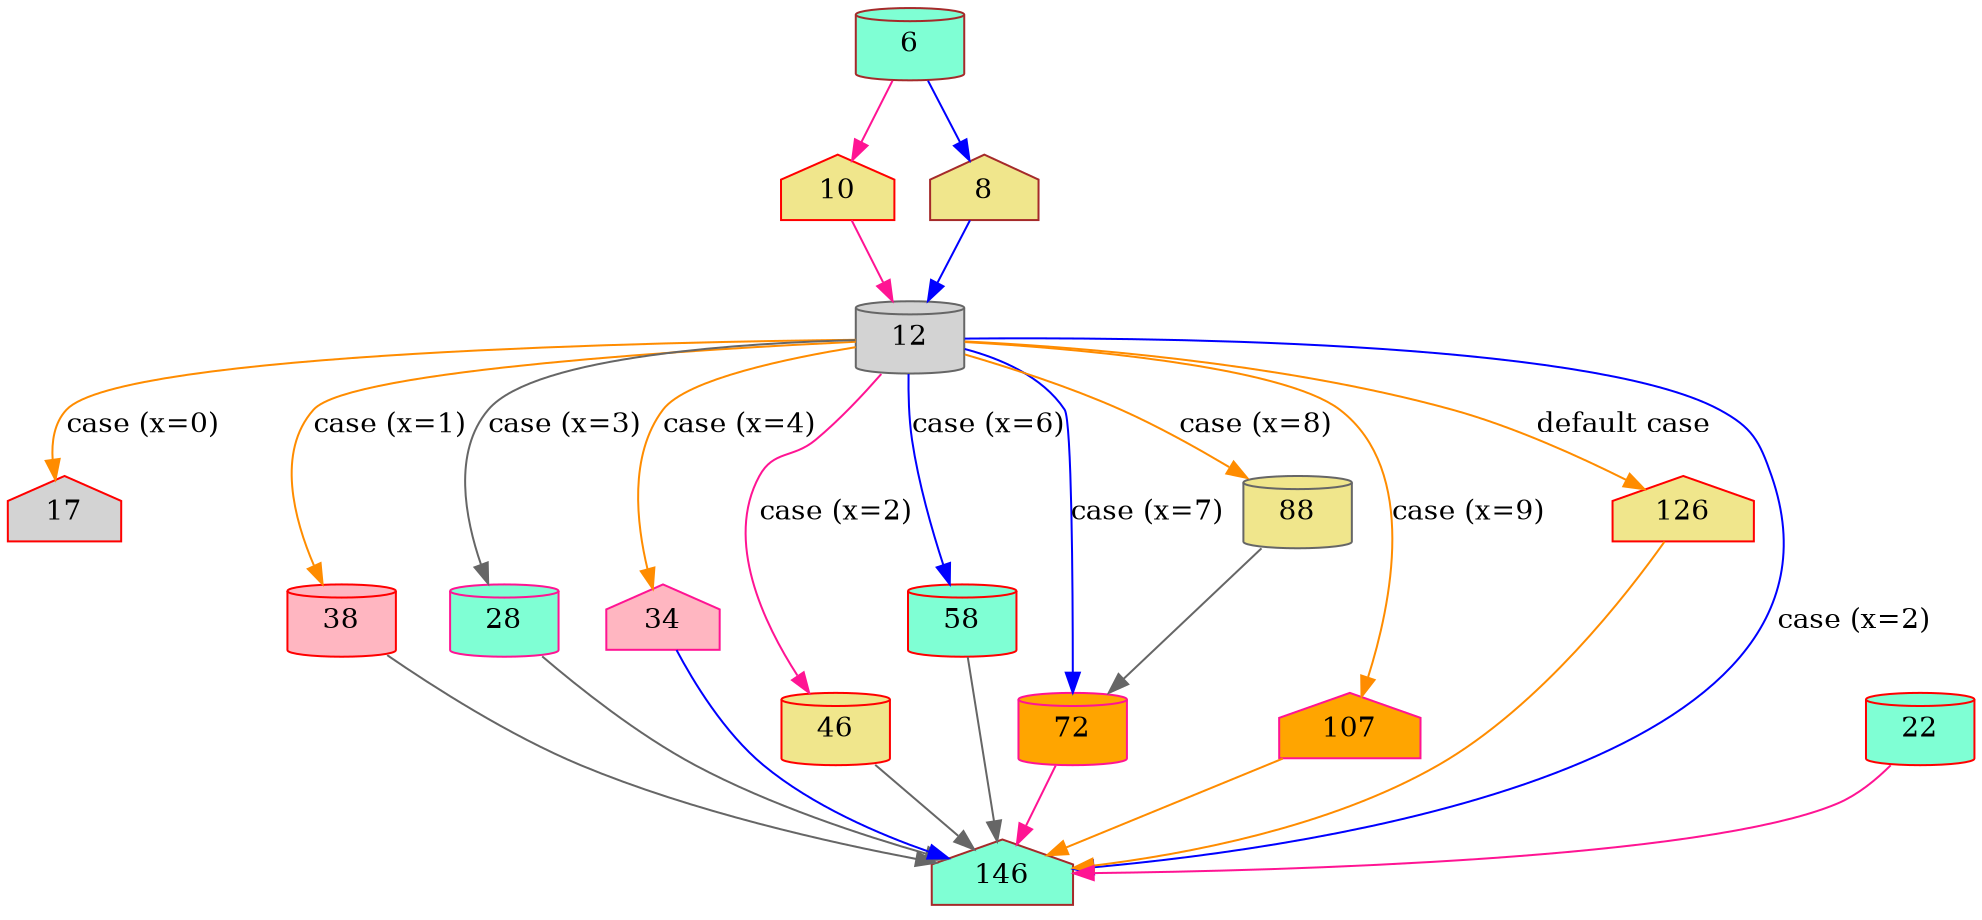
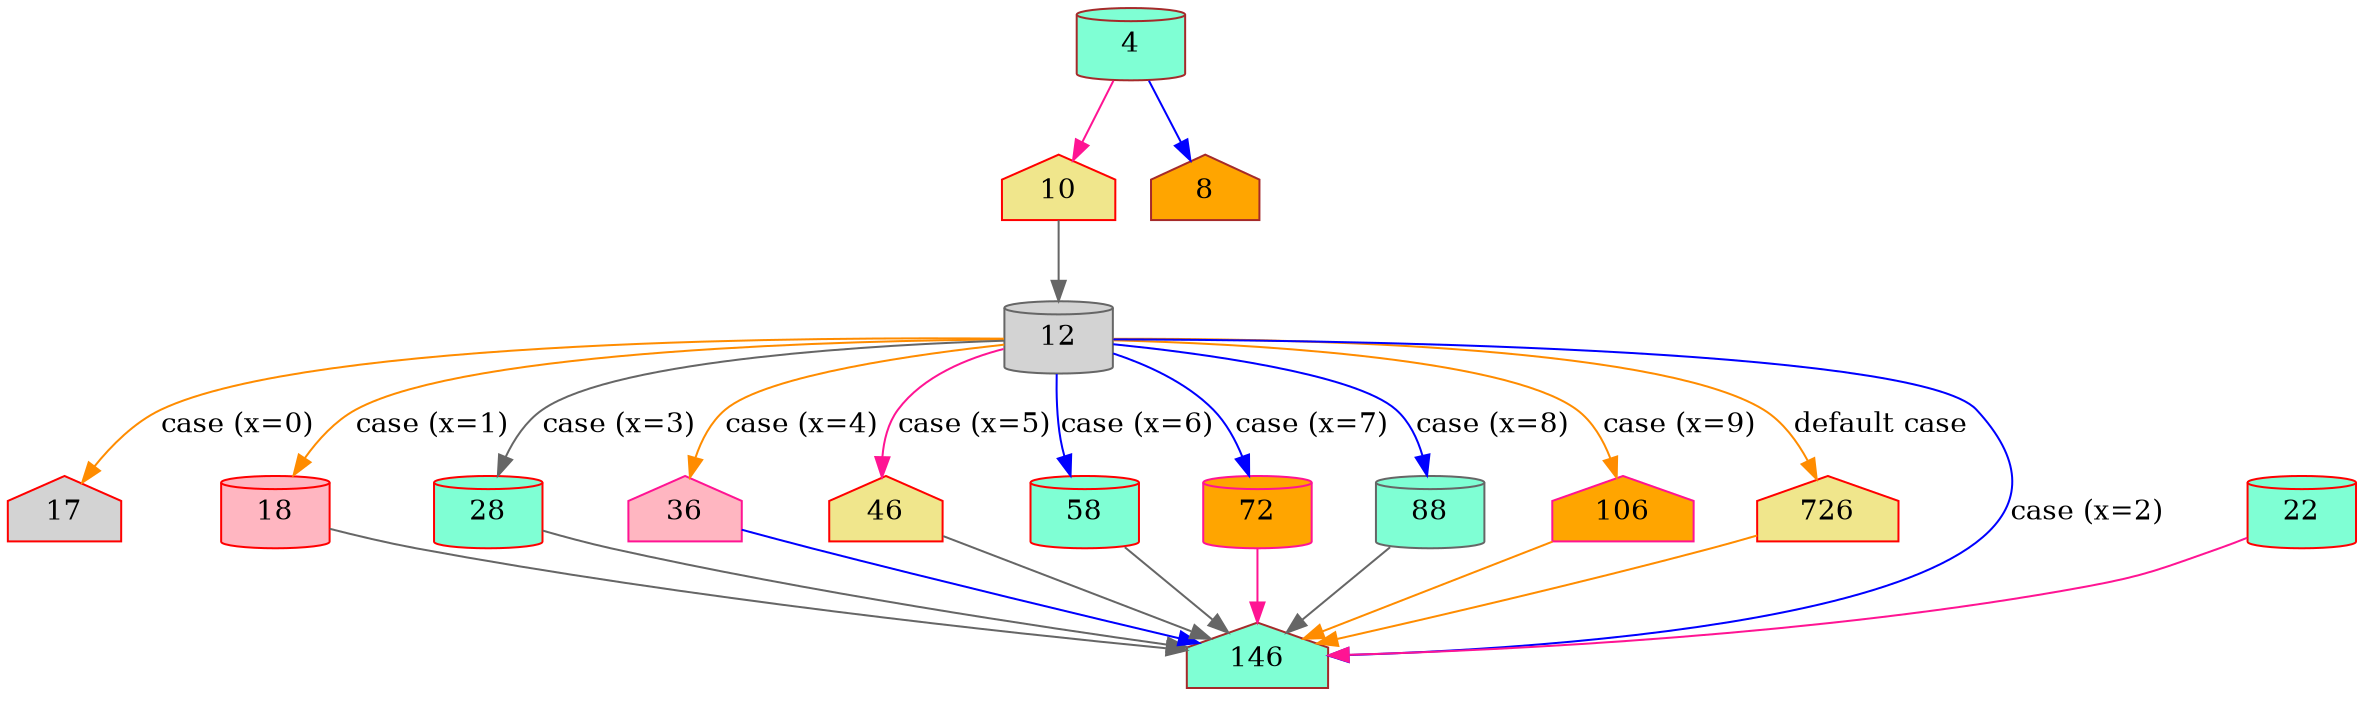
node "6": label "6" -> "4"
node "8": fillcolor khaki -> orange
edge "10" -> "12": color deeppink -> gray40
edge "8" -> "12": removed
edge "12" -> "88": color darkorange -> blue
edge "12" -> "46": label "case (x=2)" -> "case (x=5)"
node "88": fillcolor khaki -> aquamarine
node "126": label "126" -> "726"
edge "88" -> "72": now "88" -> "146"
node "38": label "38" -> "18"
node "28": color deeppink -> red
node "34": label "34" -> "36"
node "46": shape cylinder -> house
node "107": label "107" -> "106"
